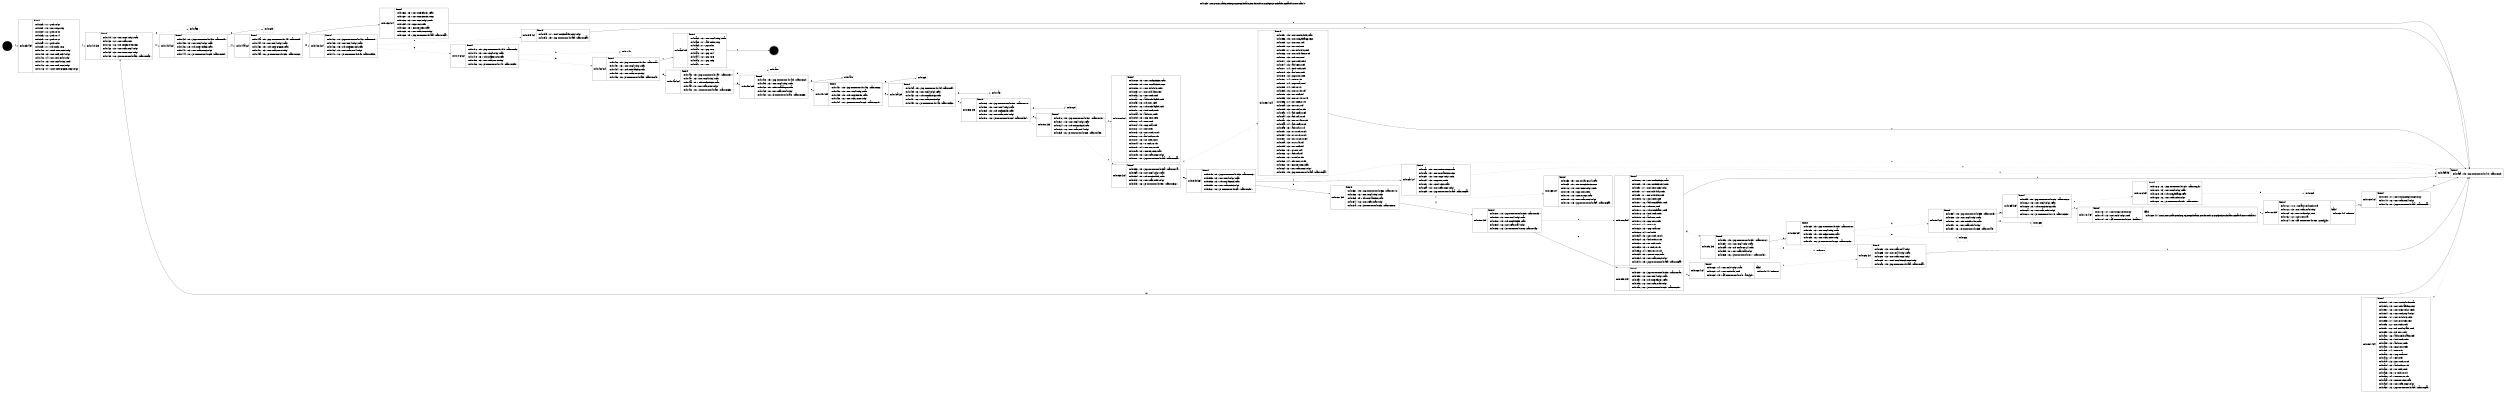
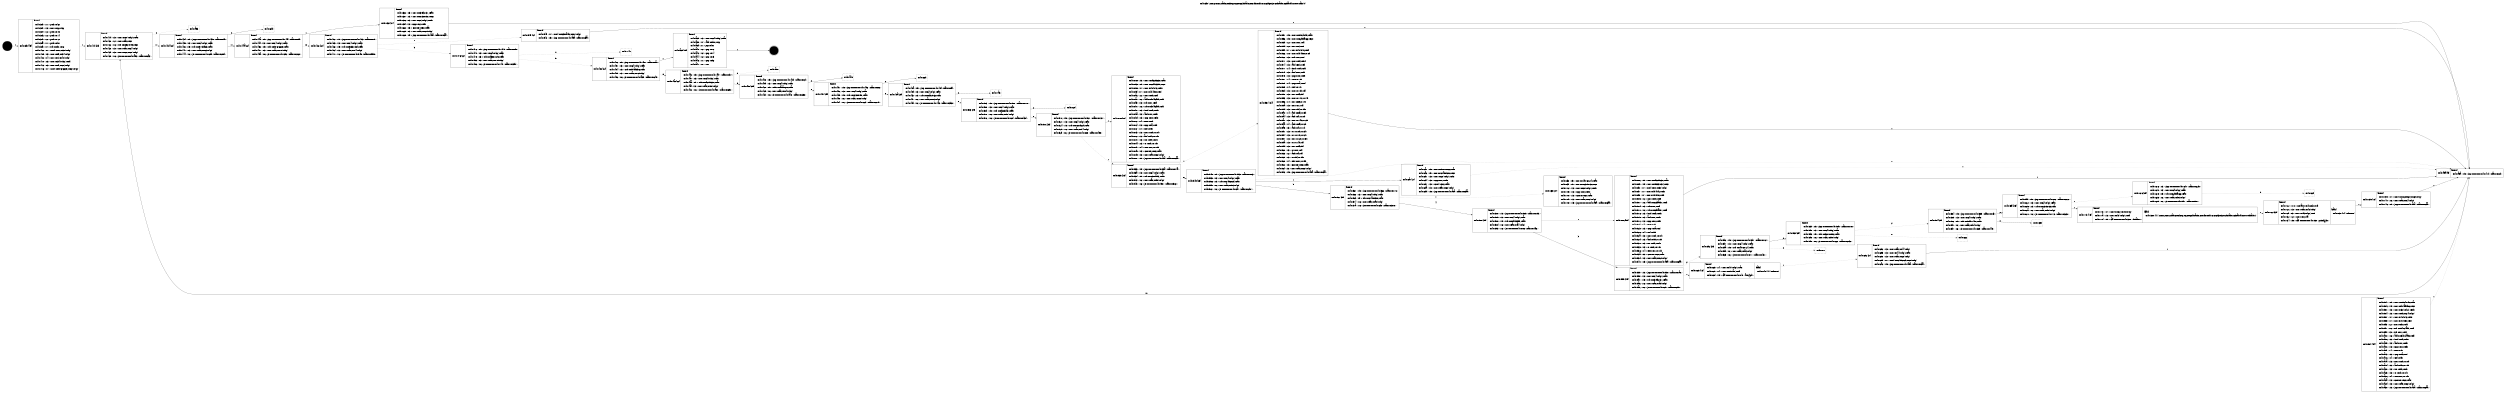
edge "0x4016f8 [27]" -> "0x401a9a [5]": removed, label "1"
edge "0x4018e6 [95]" -> "0x4015b2 [25]": now "0x401599 [25]" -> "0x4015b2 [25]"
